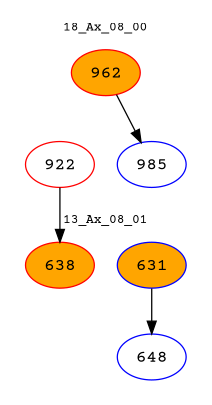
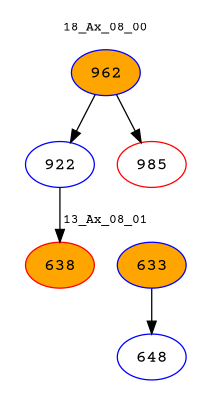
node "962": color red -> blue
edge "962" -> "922": added
node "922": color red -> blue
node "985": color blue -> red
node "631": label "631" -> "633"
